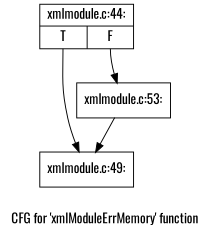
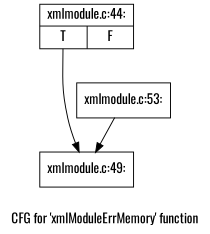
edge "xmlmodule.c:44:" -> "xmlmodule.c:53:": removed
